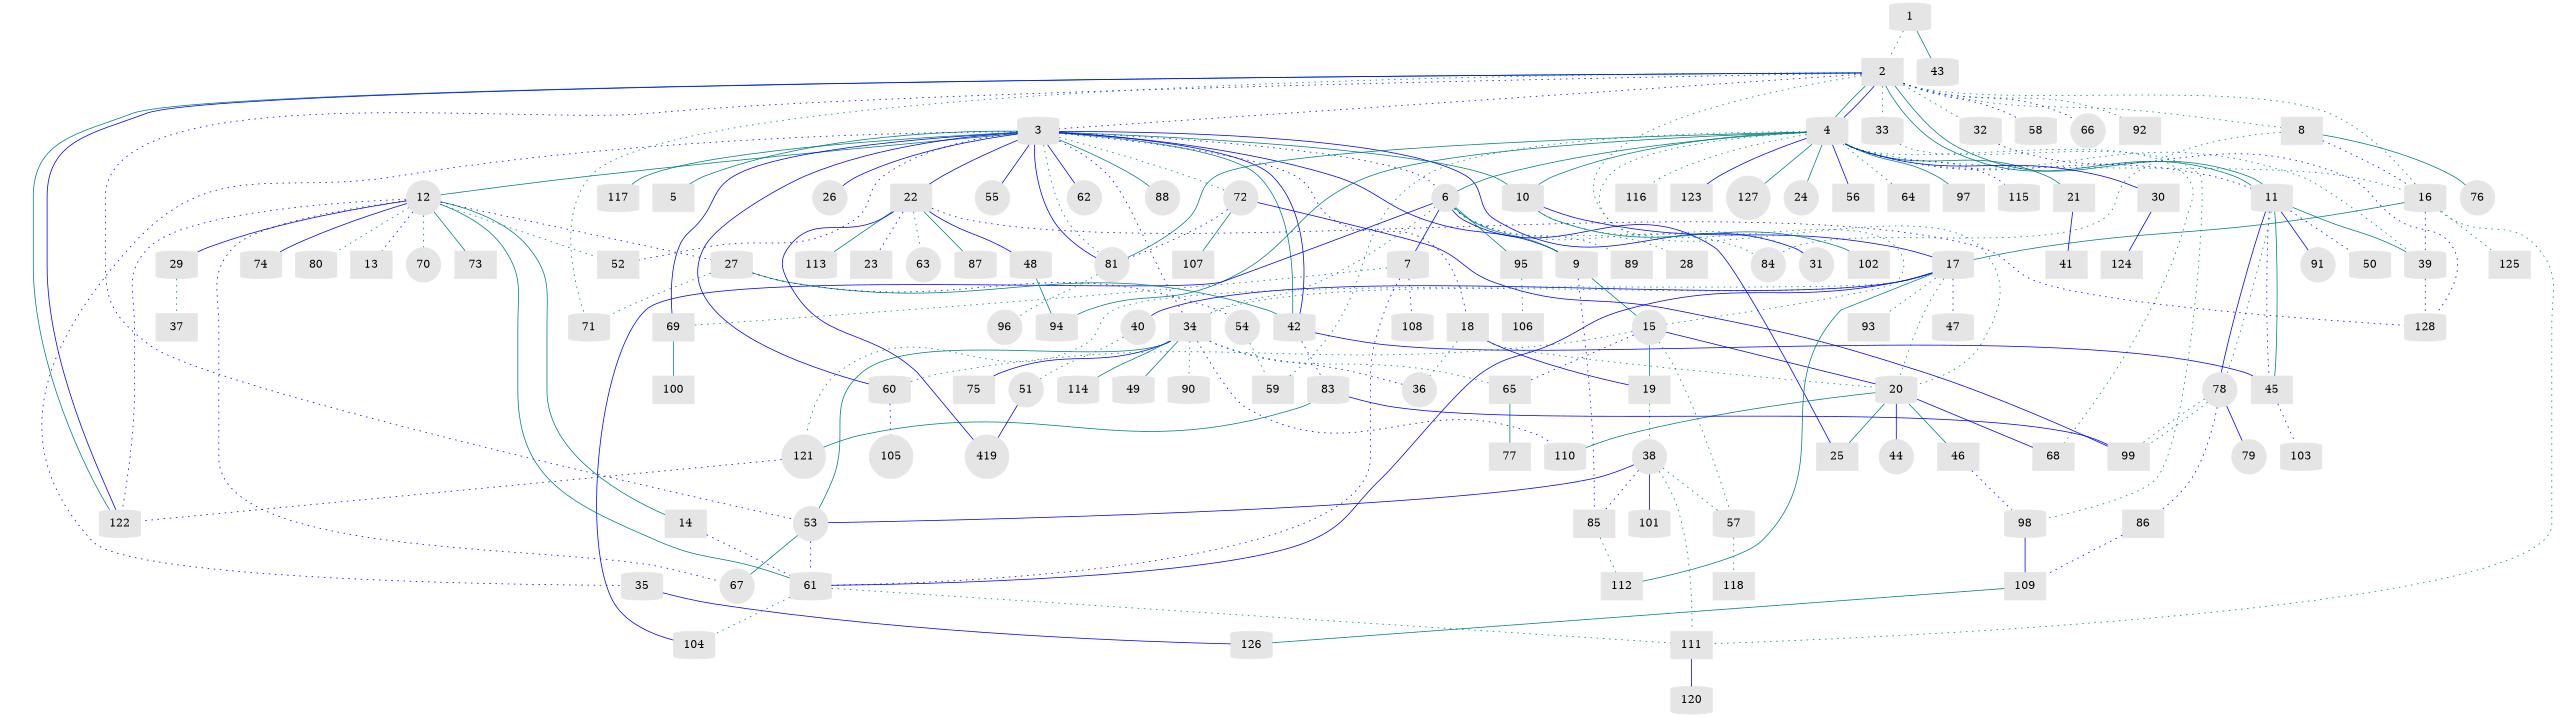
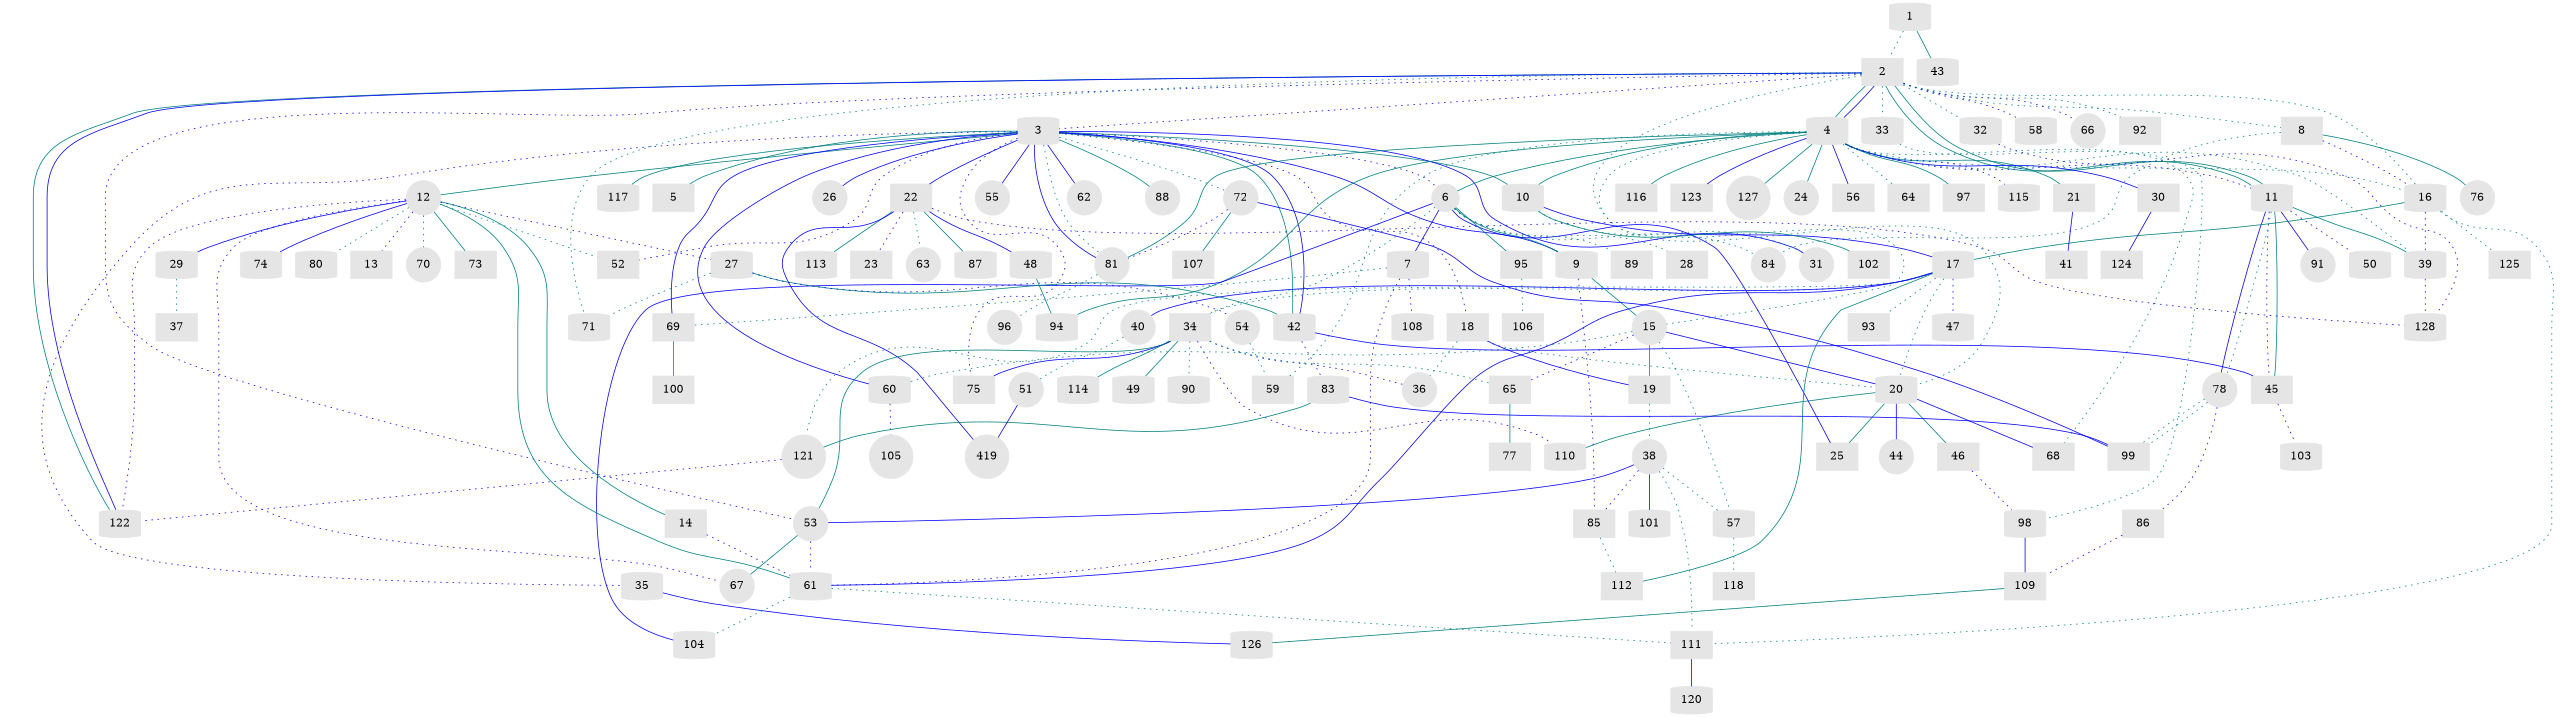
edge "4" -- "116": style dotted -> solid
edge "3" -- "34": now "3" -- "75"
node "79": removed
